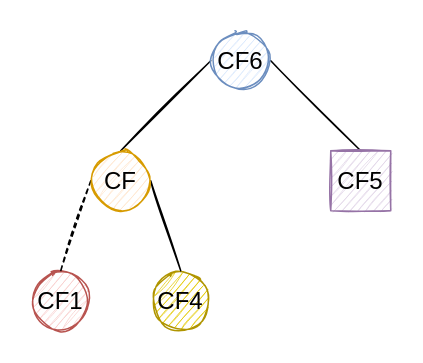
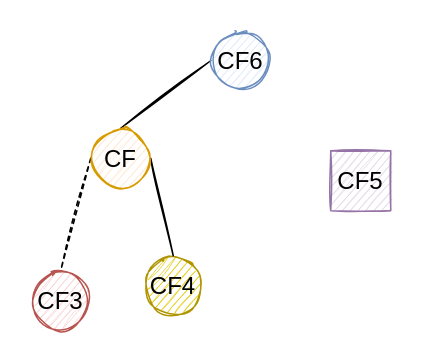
edge "CF6" -- "CF5": removed
node "CF": moved (121, 181) -> (121, 158)
node "CF1": label "CF1" -> "CF3"
node "CF4": moved (181, 301) -> (173, 286)
